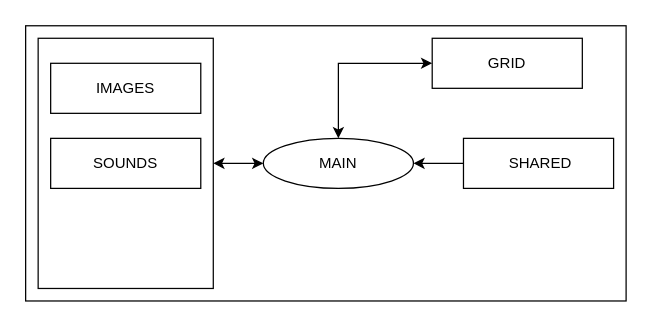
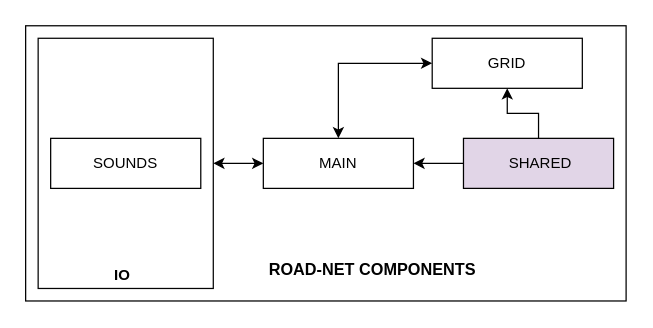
node "IMAGES": removed
edge "SHARED" -> "GRID": added
node "MAIN": shape ellipse -> rectangle
node "SHARED": fillcolor #ffffff -> #e1d5e7
node "ROAD-NET COMPONENTS": added
node "IO": added
